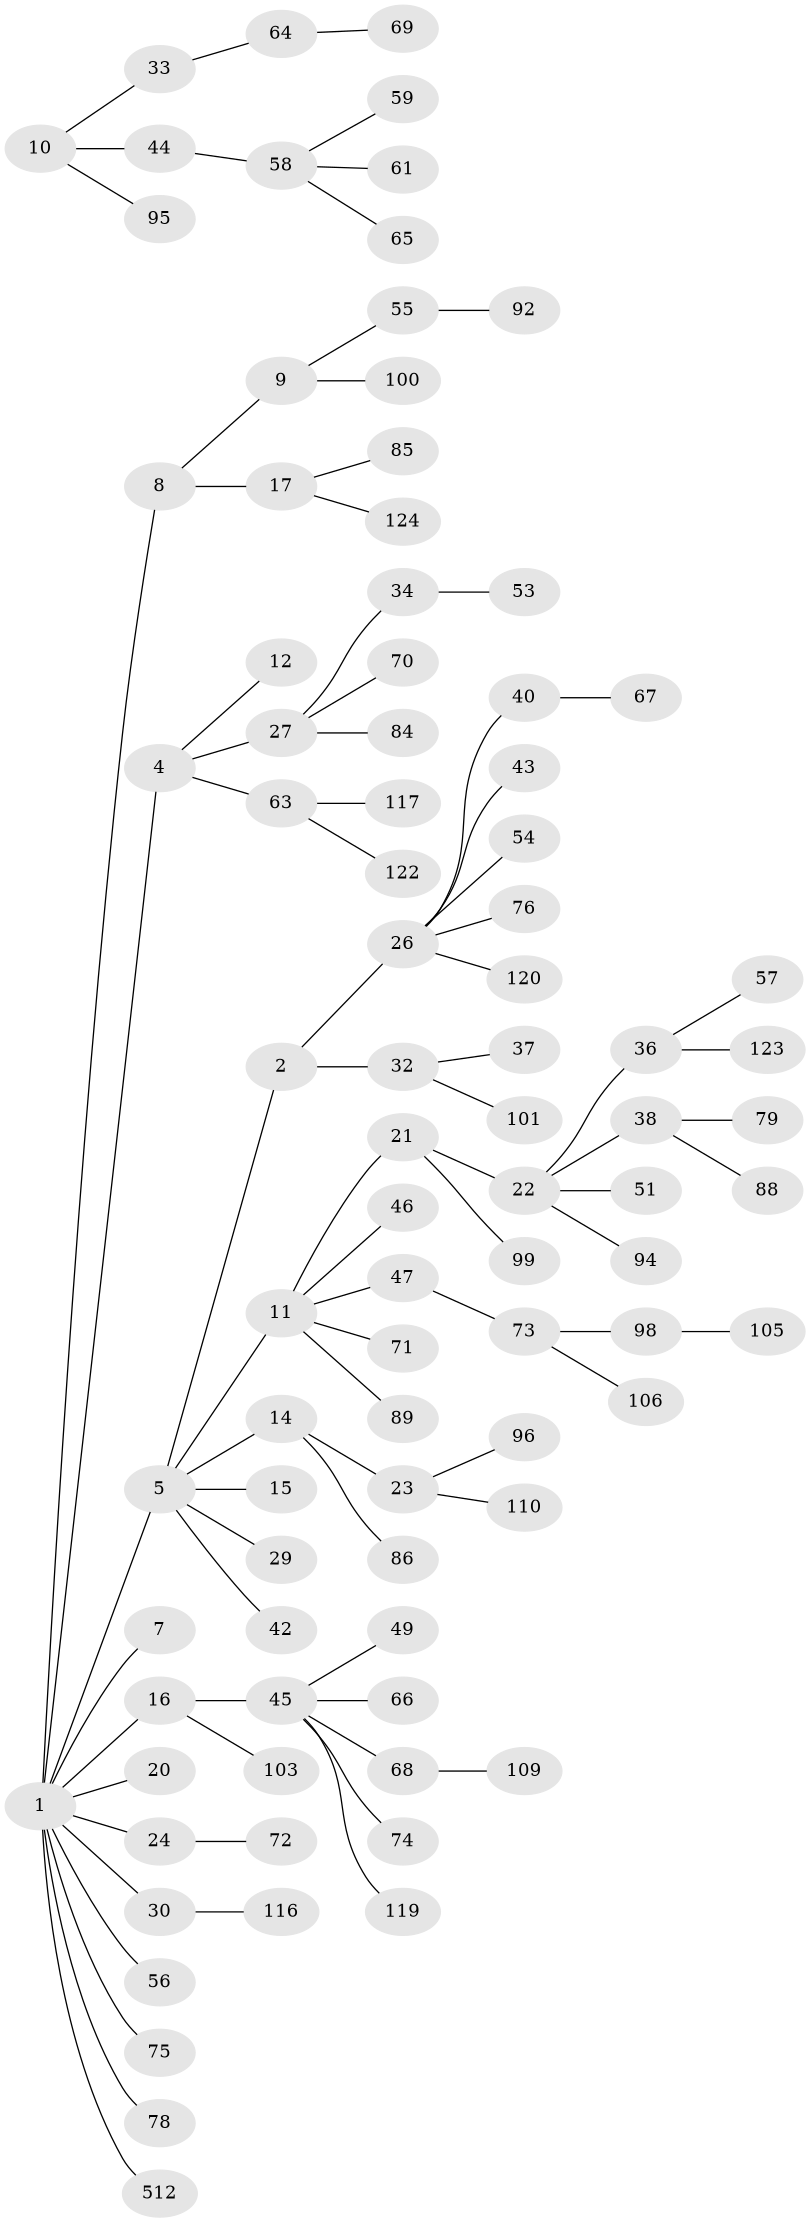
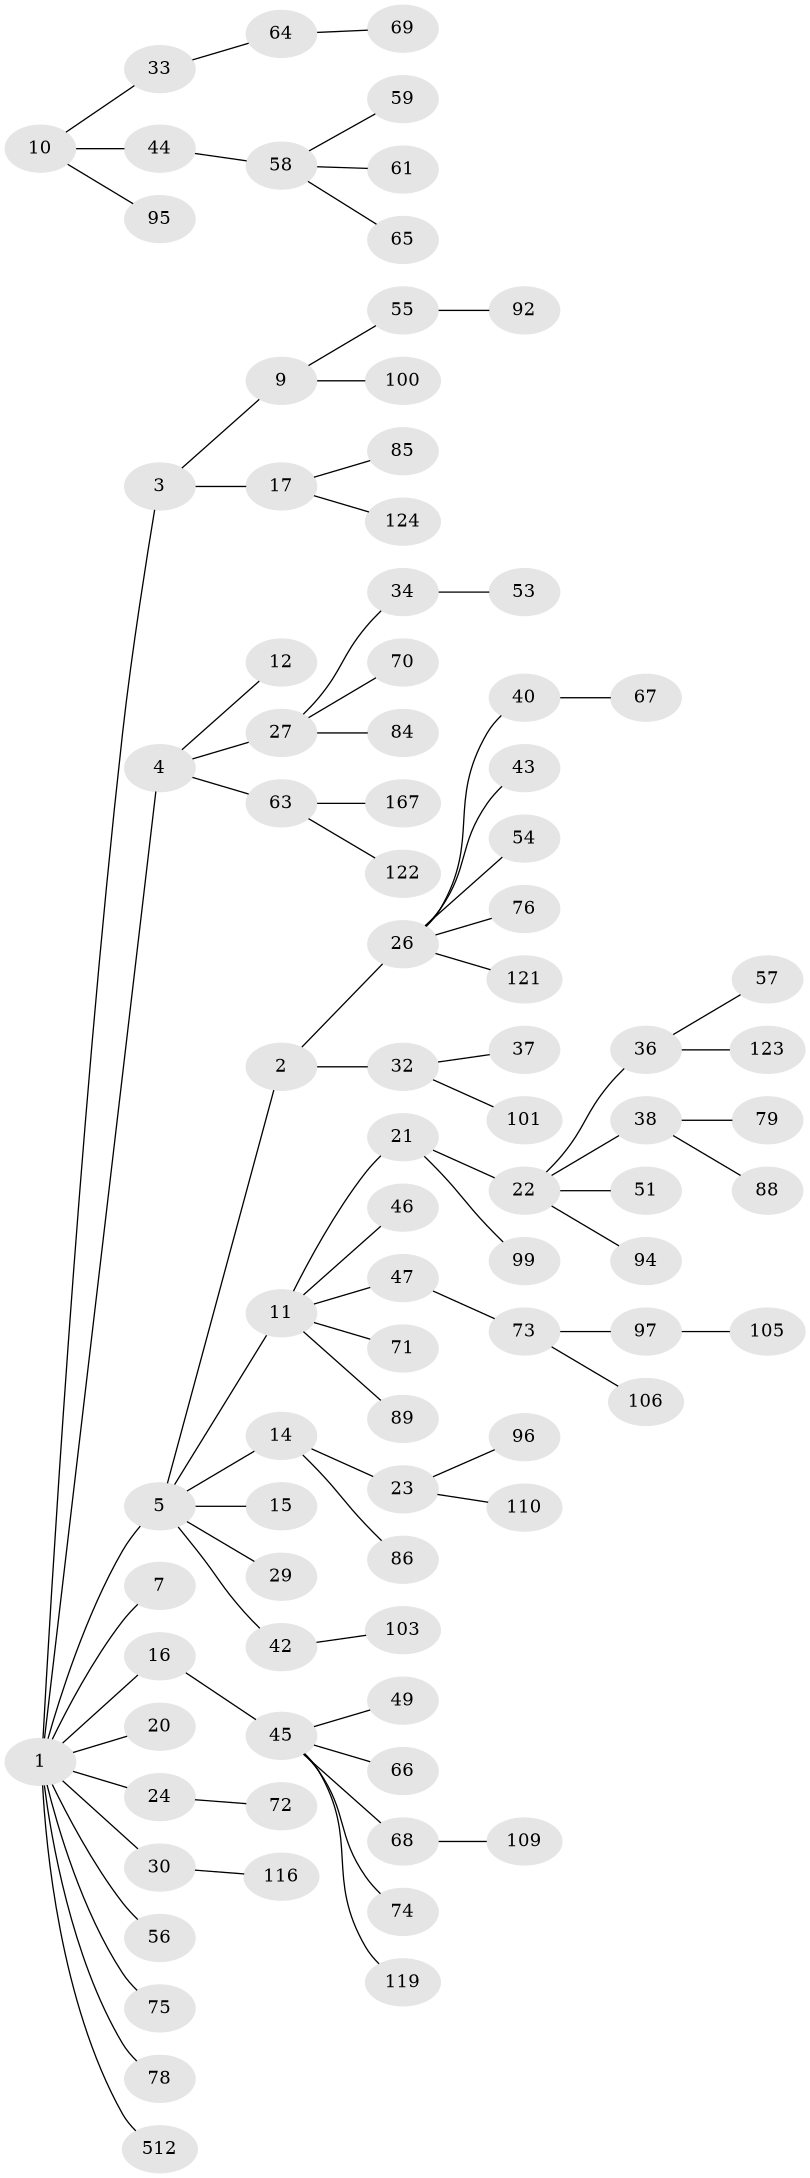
node "8": label "8" -> "3"
node "117": label "117" -> "167"
node "120": label "120" -> "121"
node "98": label "98" -> "97"
edge "16" -- "103": now "42" -- "103"
